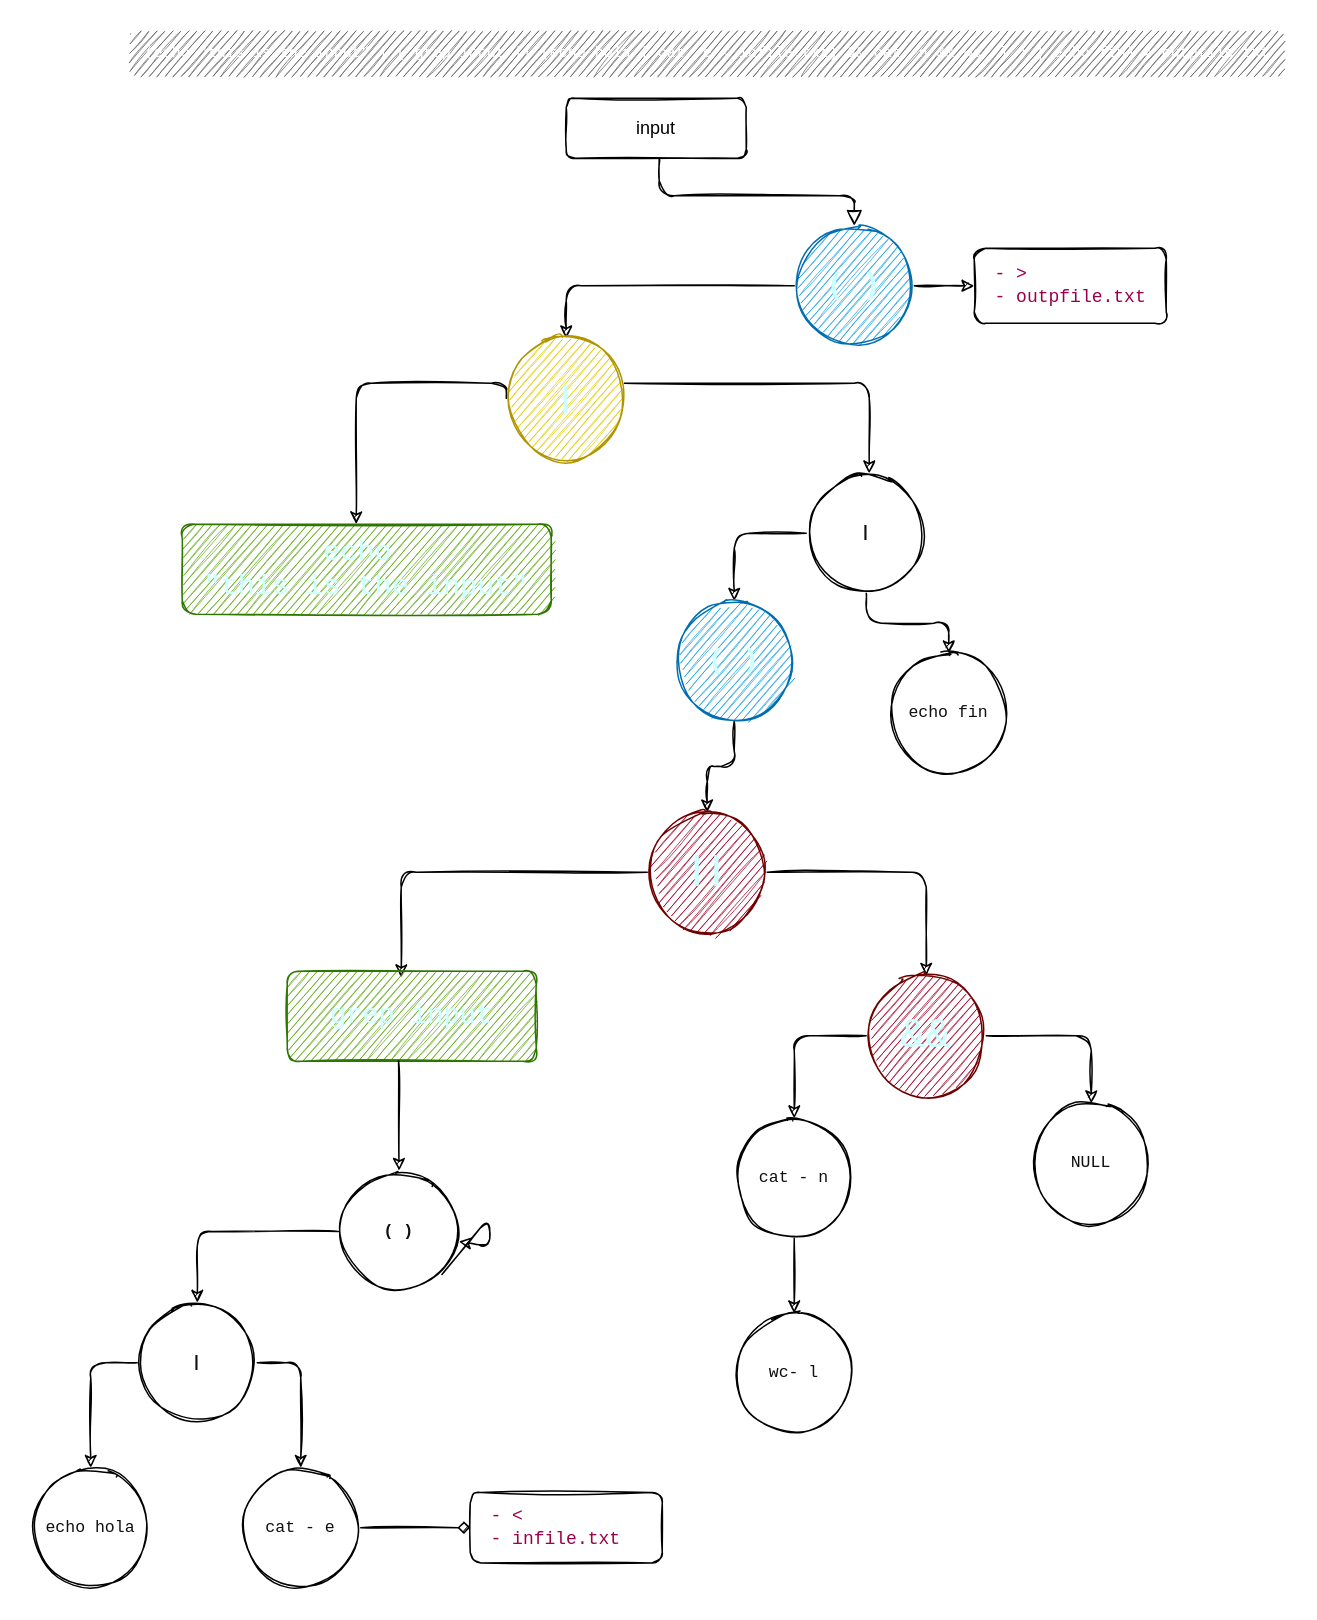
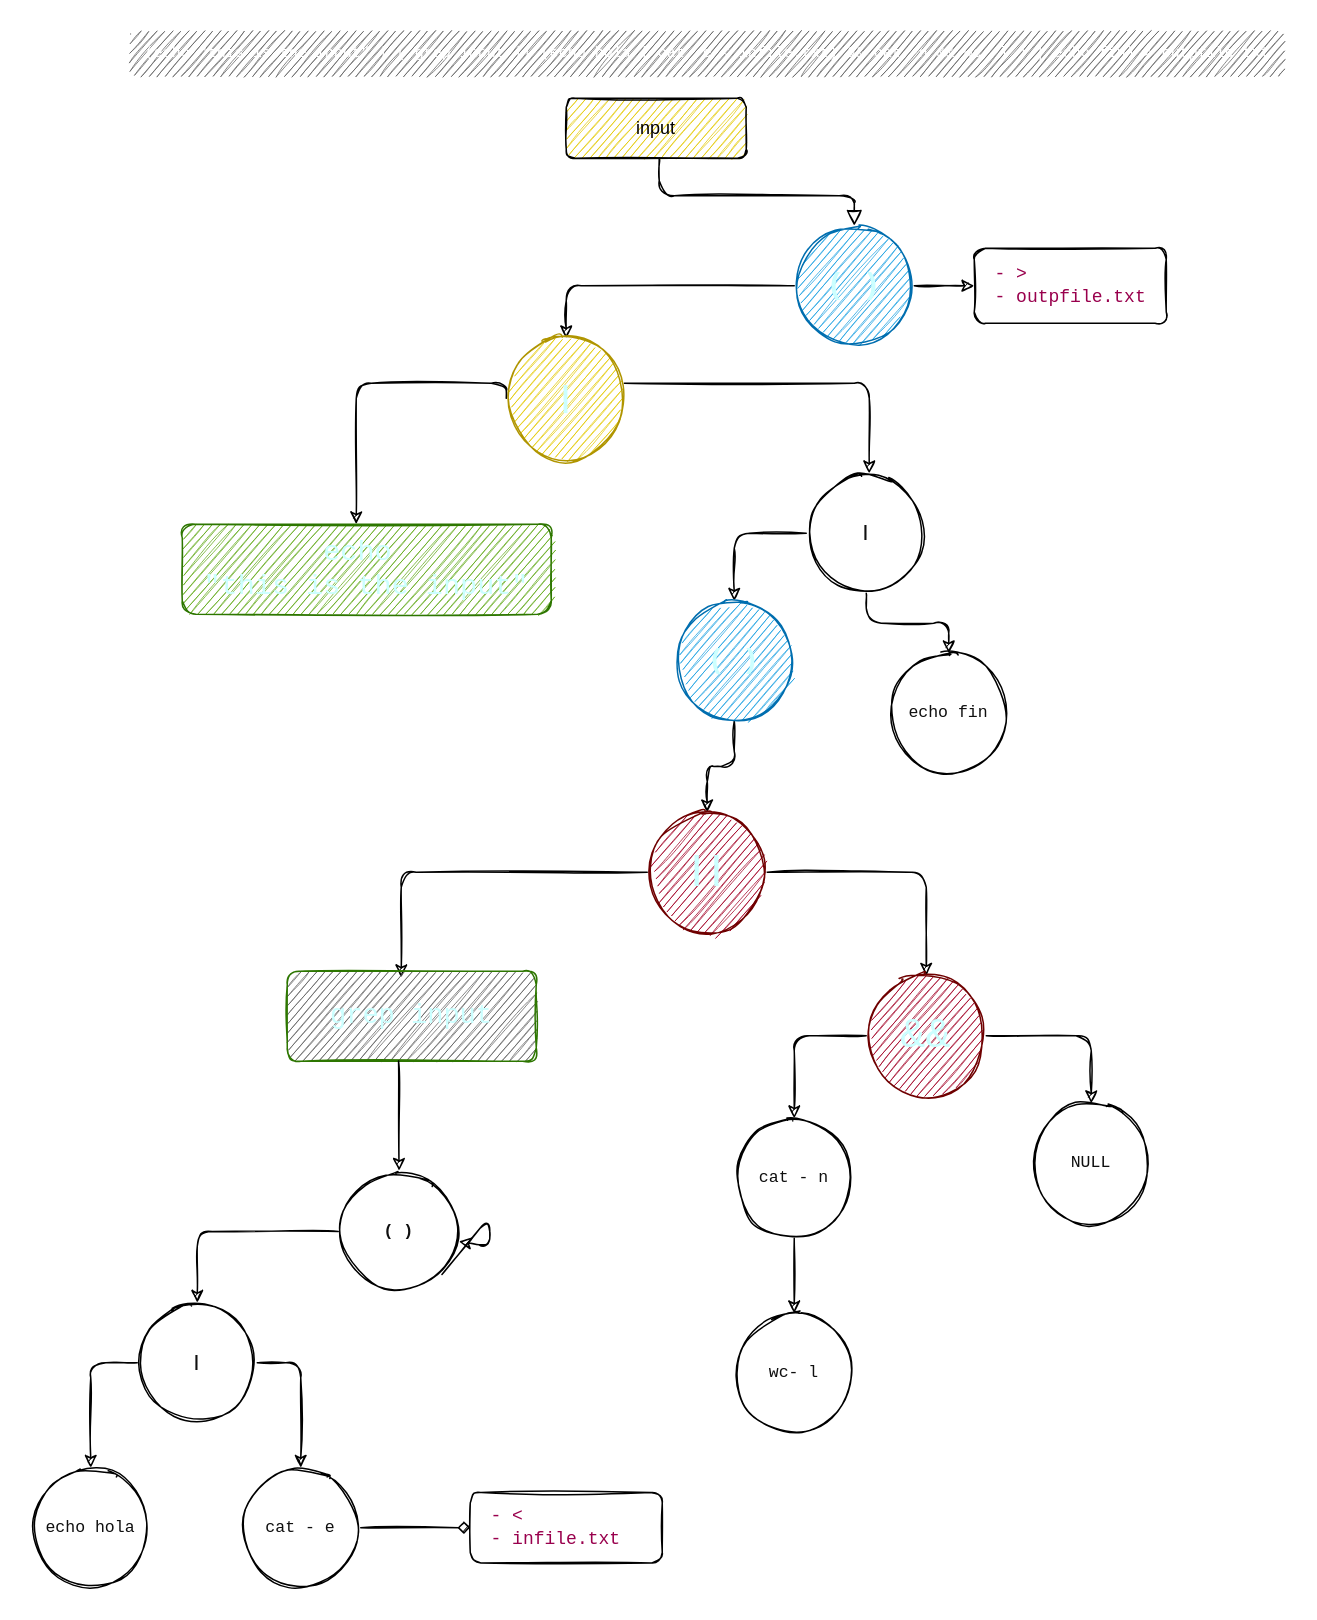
node "input": fillcolor #ffffff -> #e3c800
node "grep input": fillcolor #60a917 -> #616161
